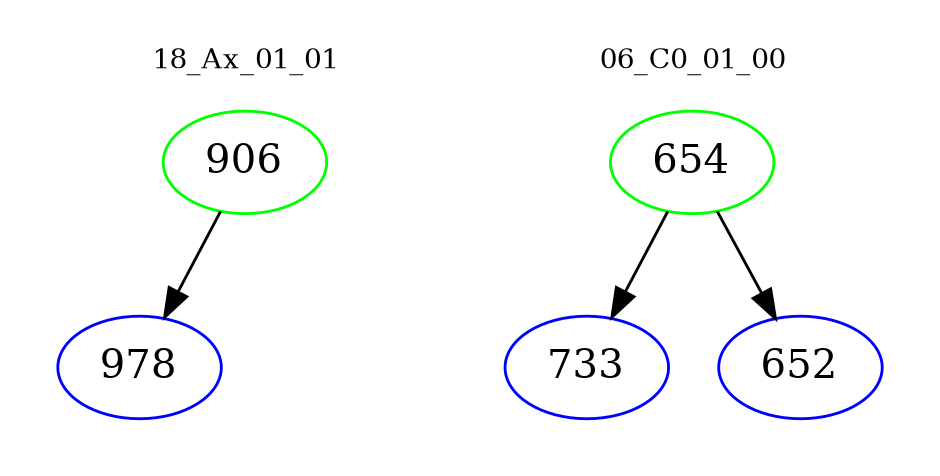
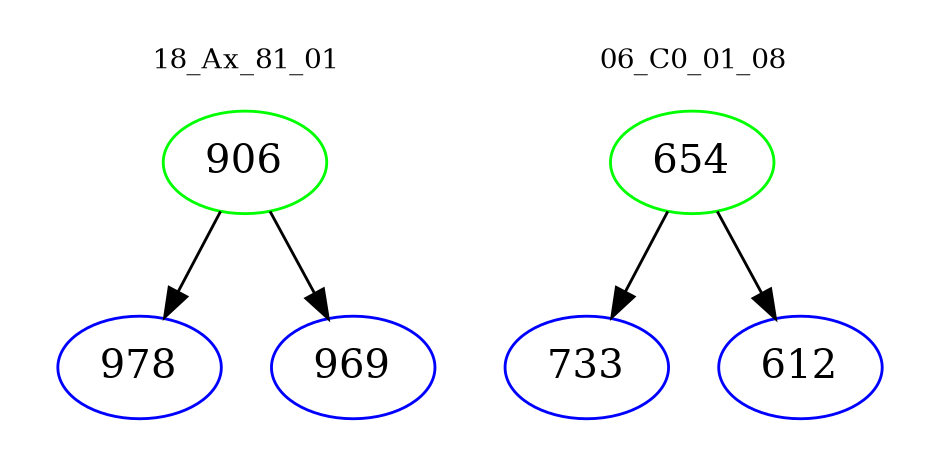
cluster "18_Ax_01_01": label "18_Ax_01_01" -> "18_Ax_81_01"
cluster "06_C0_01_00": label "06_C0_01_00" -> "06_C0_01_08"
node "969": added
node "652": label "652" -> "612"
